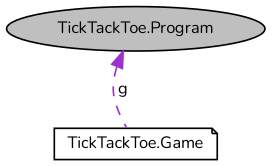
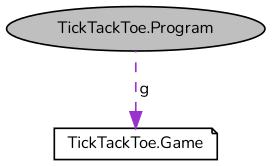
edge "TickTackToe.Game" -> "TickTackToe.Program": reversed
